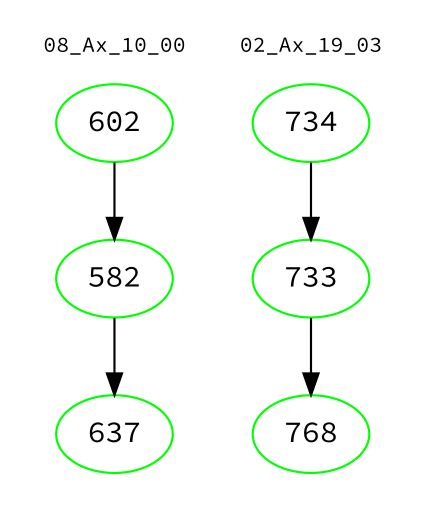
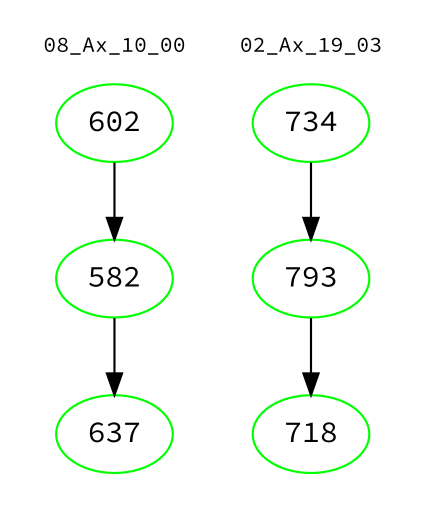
node "733": label "733" -> "793"
node "768": label "768" -> "718"
